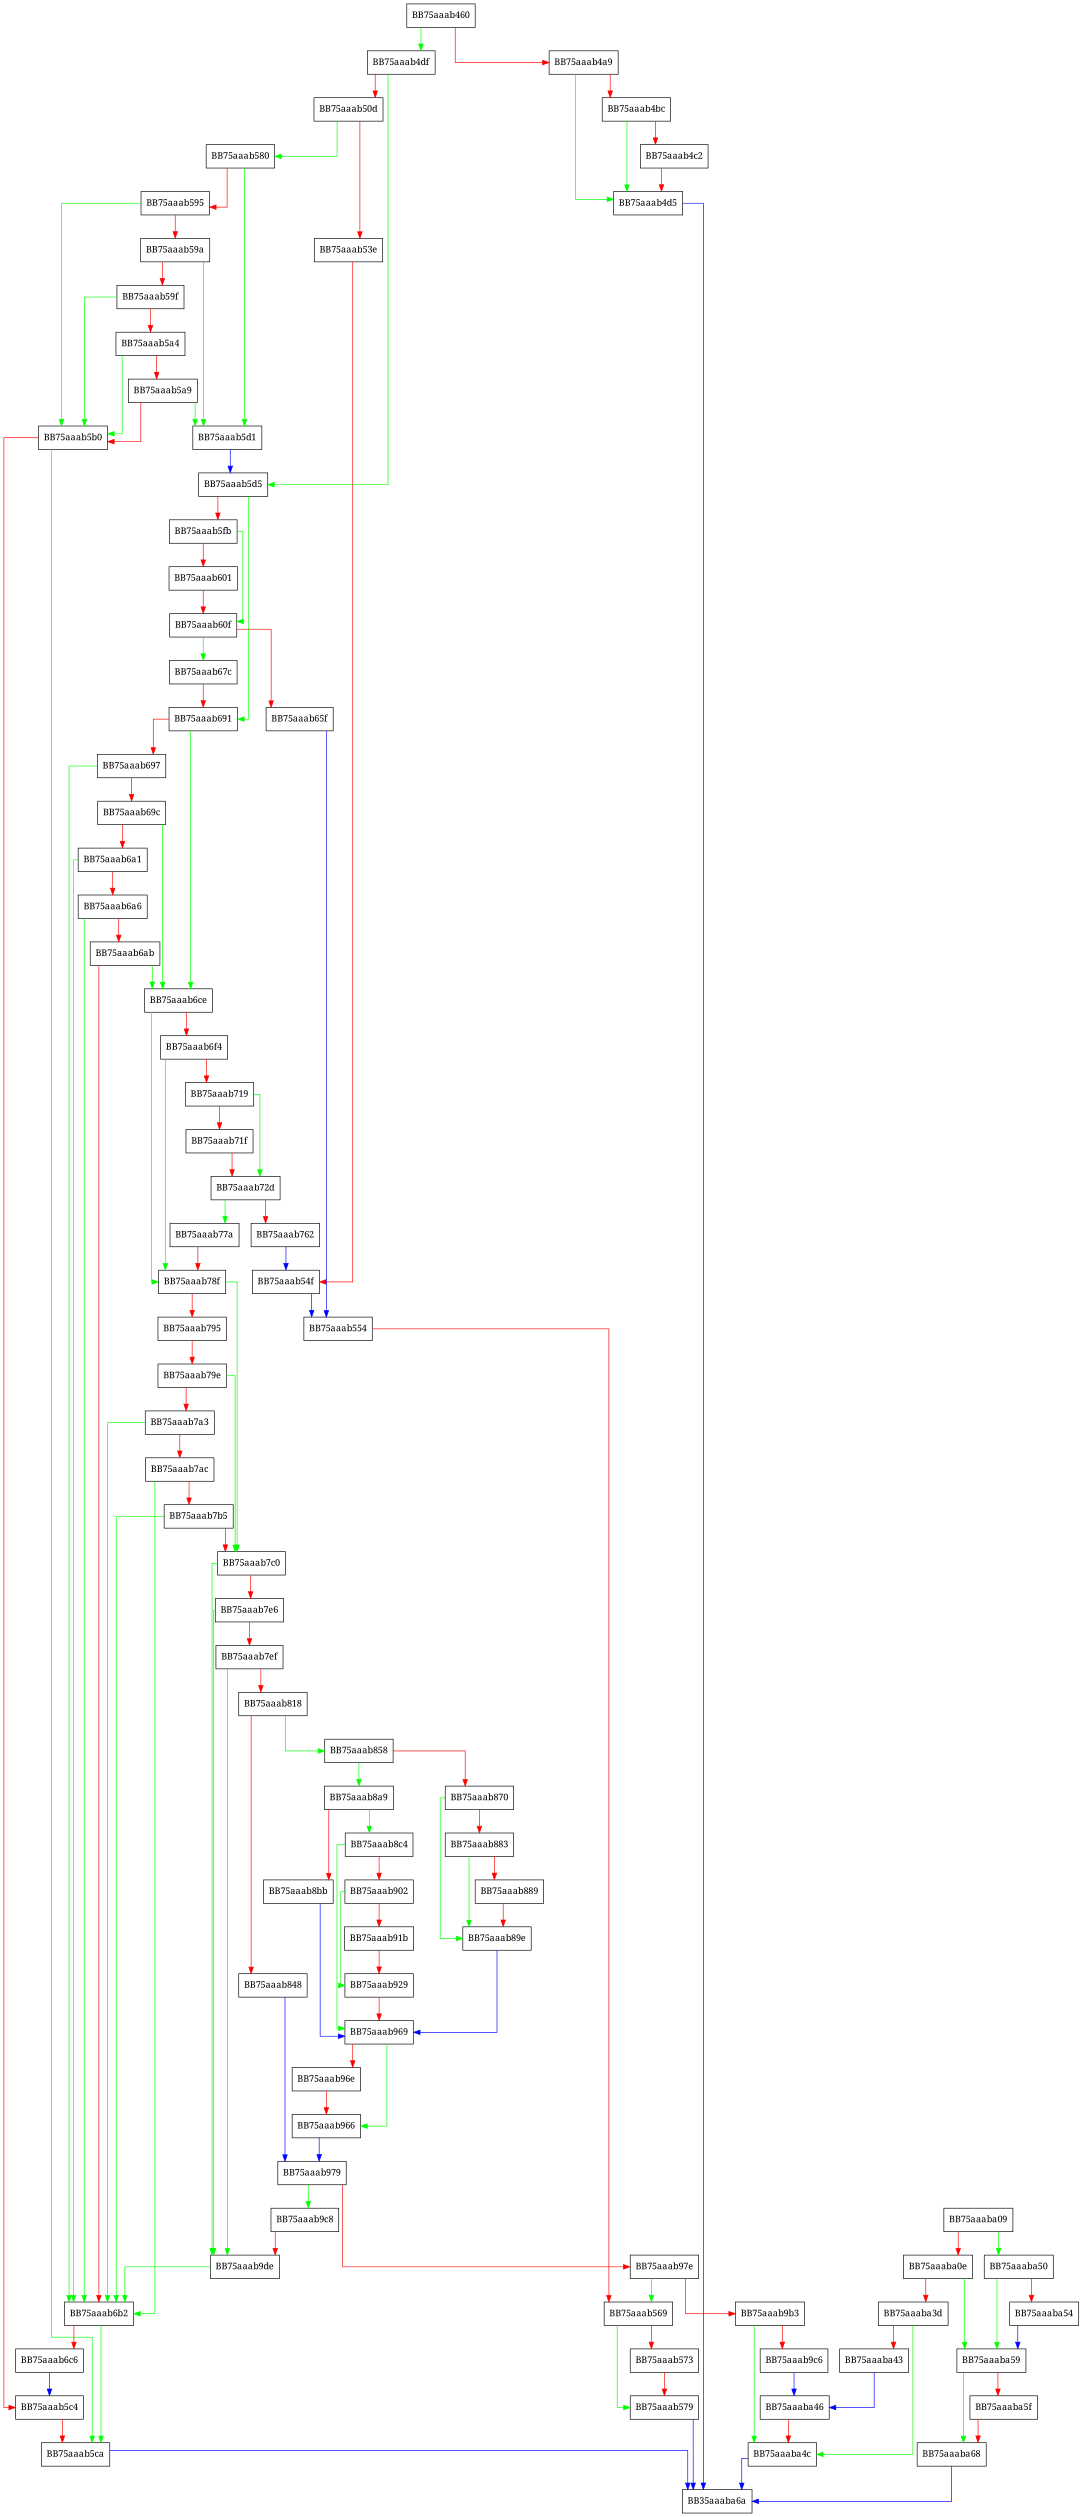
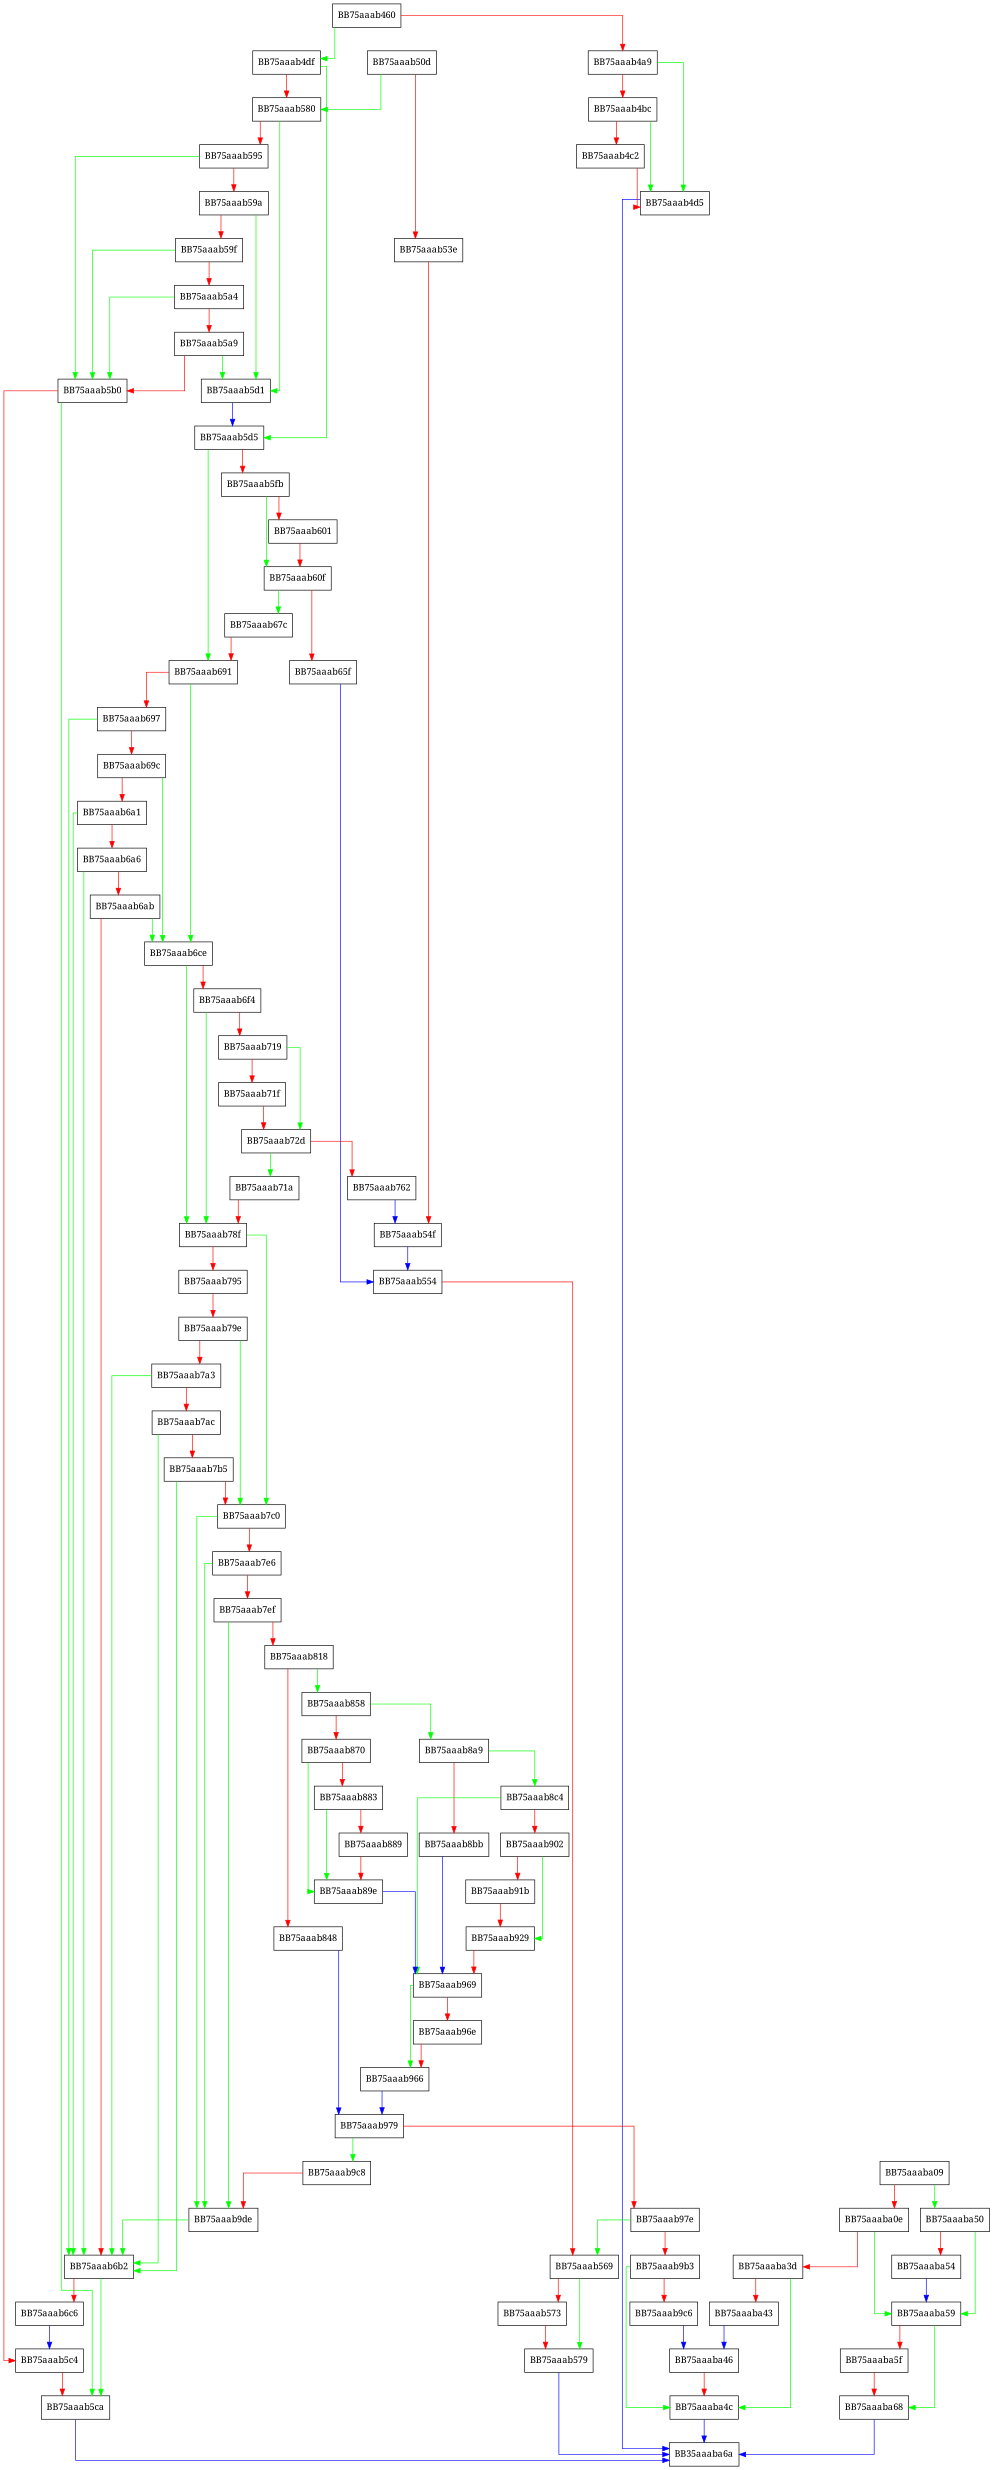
edge "BB75aaab4df" -> "BB75aaab50d": now "BB75aaab4df" -> "BB75aaab580"
node "BB75aaab77a": label "BB75aaab77a" -> "BB75aaab71a"
